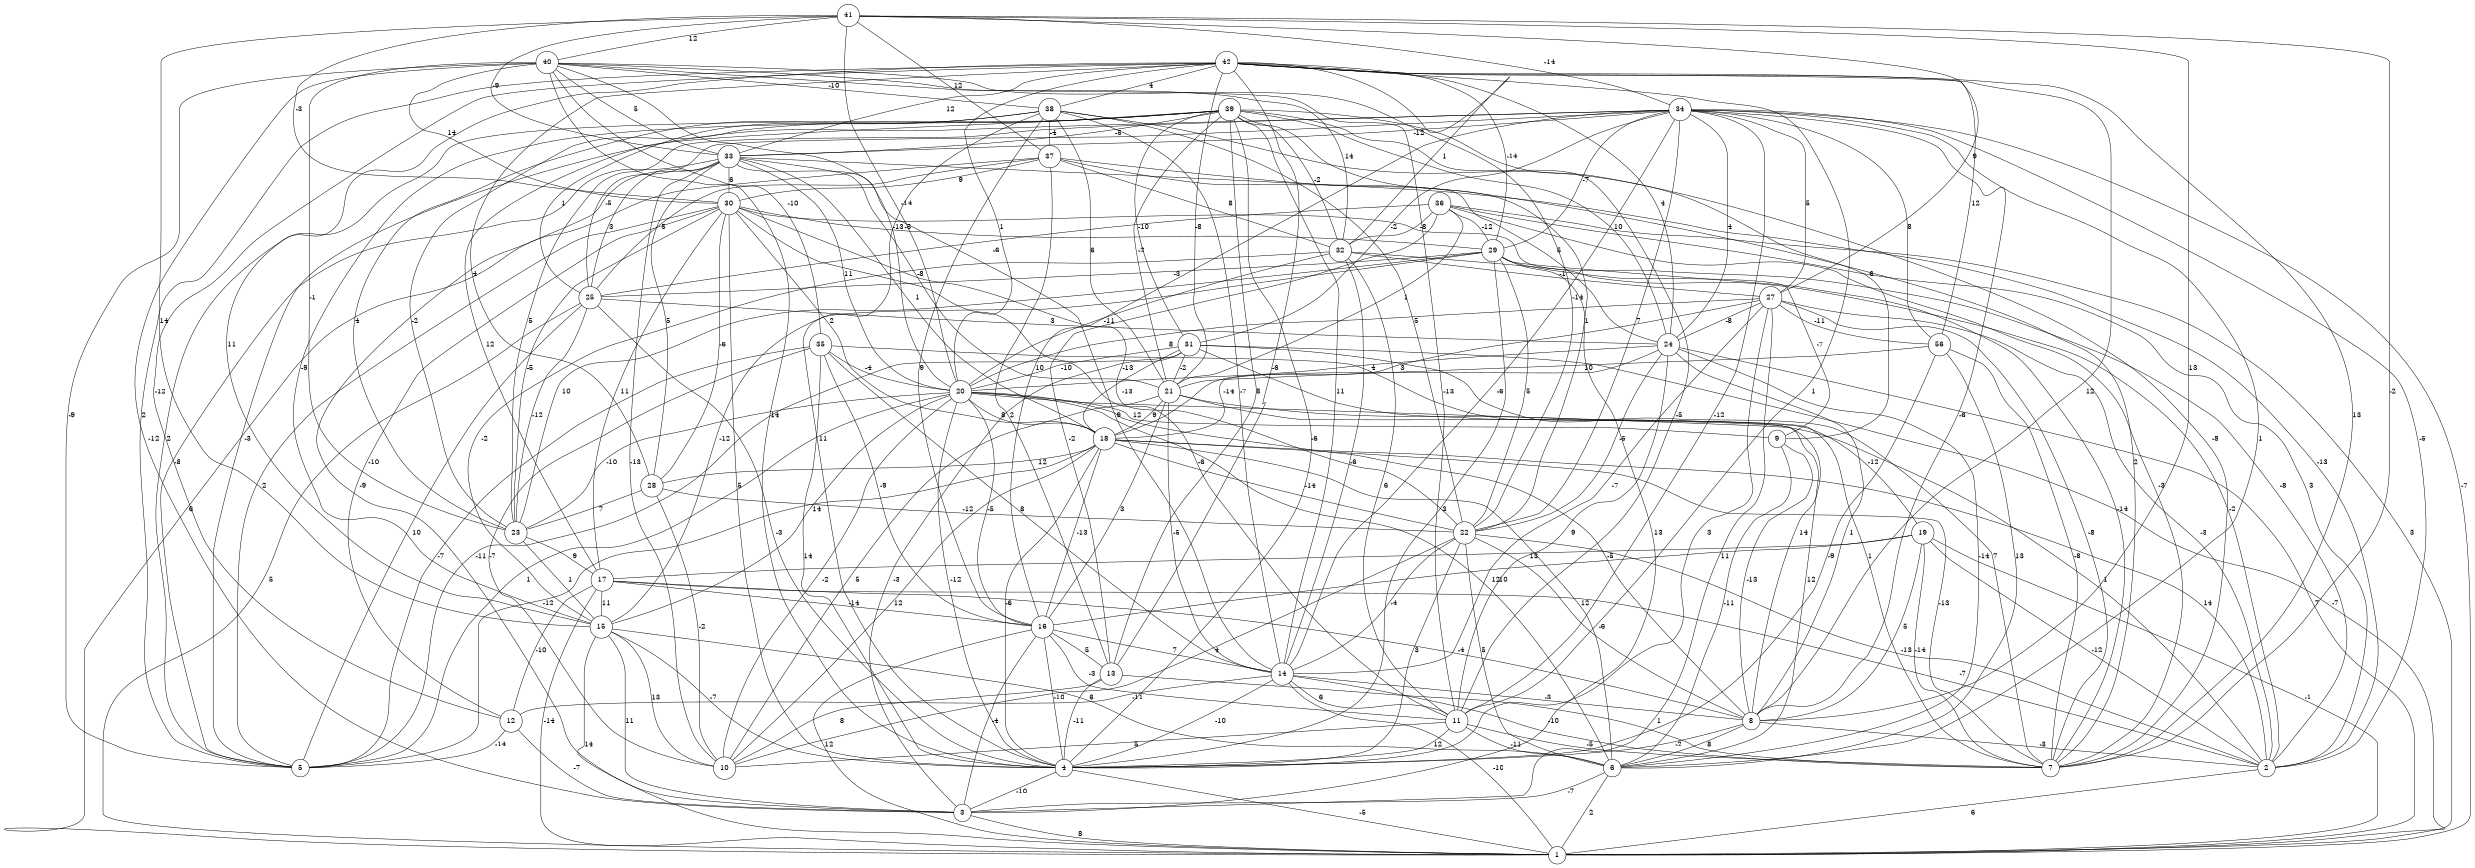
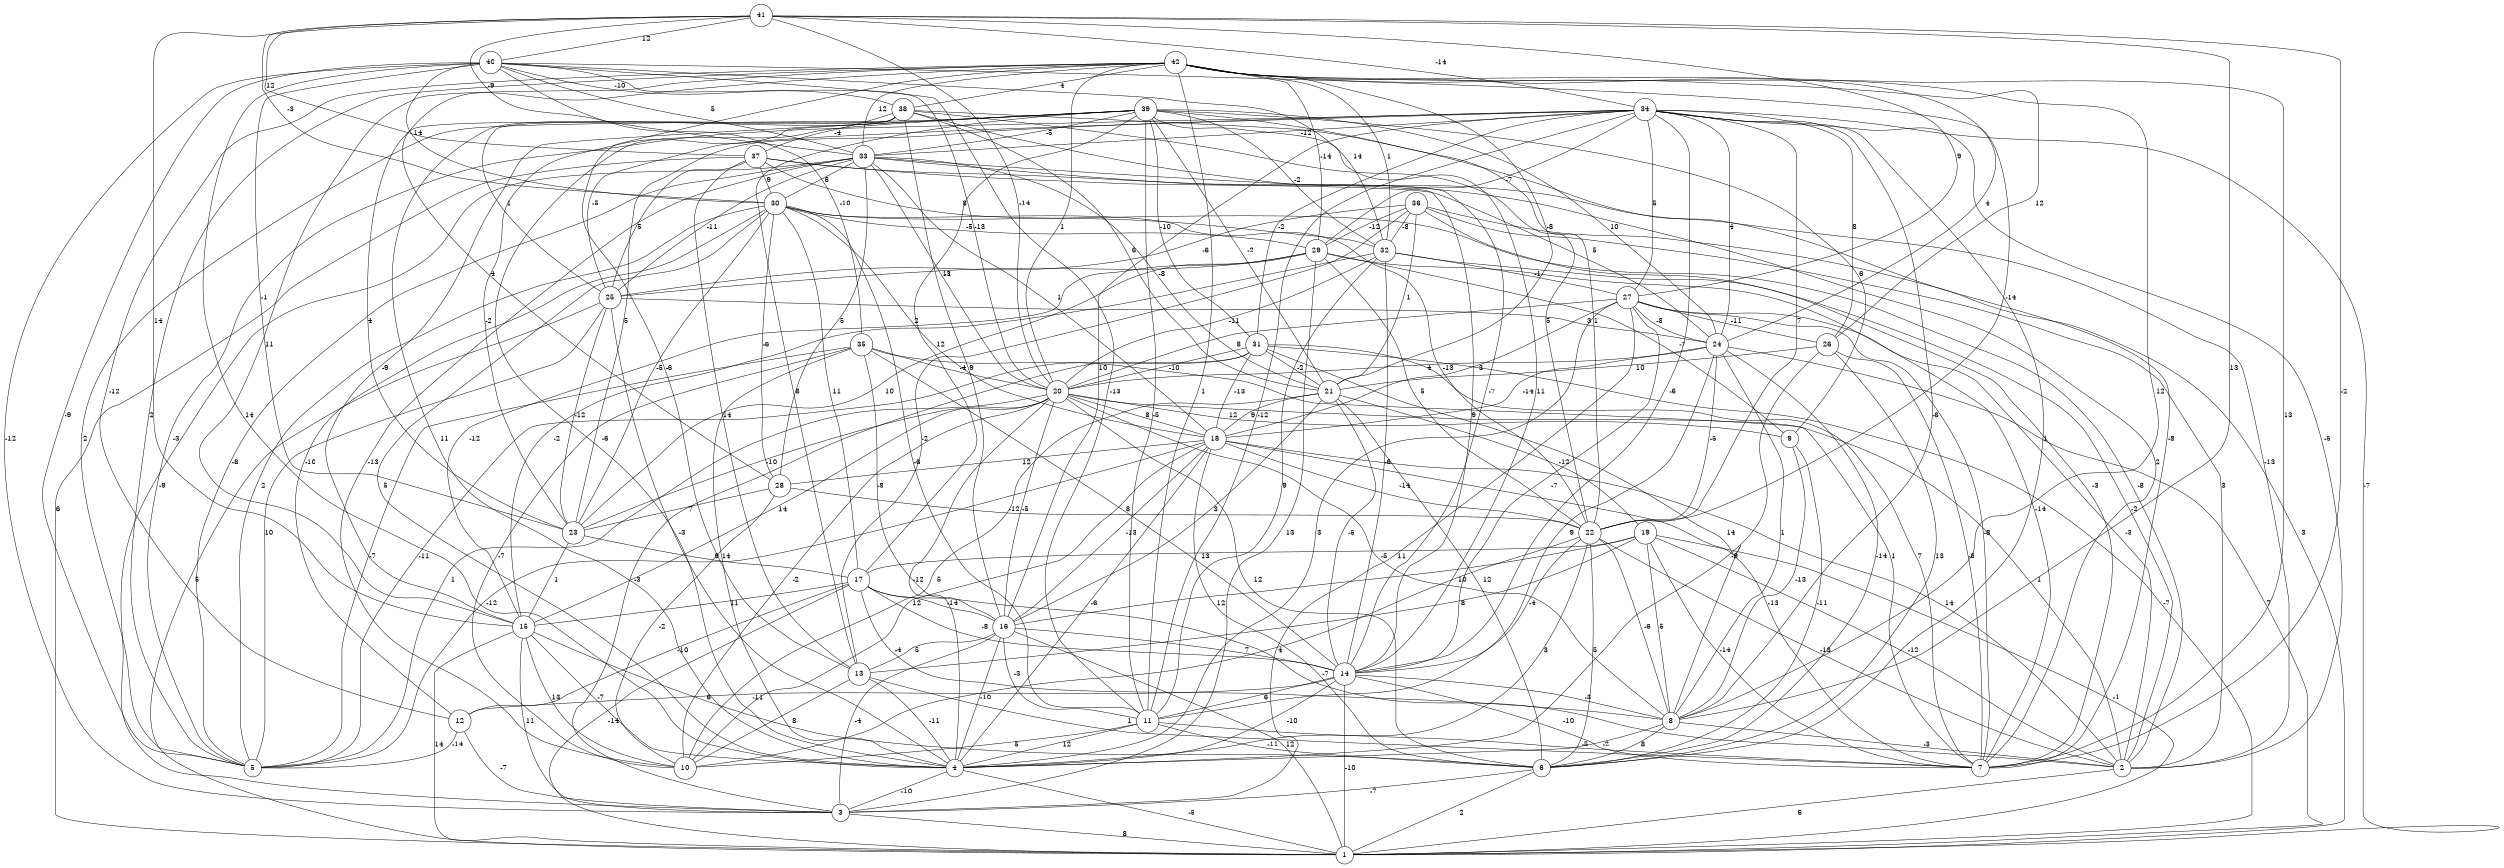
edge "33" -- "25": label "3" -> "-11"
node "56": label "56" -> "26"
edge "37" -- "13": label "2" -> "14"
edge "32" -- "11": label "6" -> "9"
edge "29" -- "4": removed, label "3"
edge "19" -- "13": added, label "8"
edge "17" -- "14": added, label "-8"
